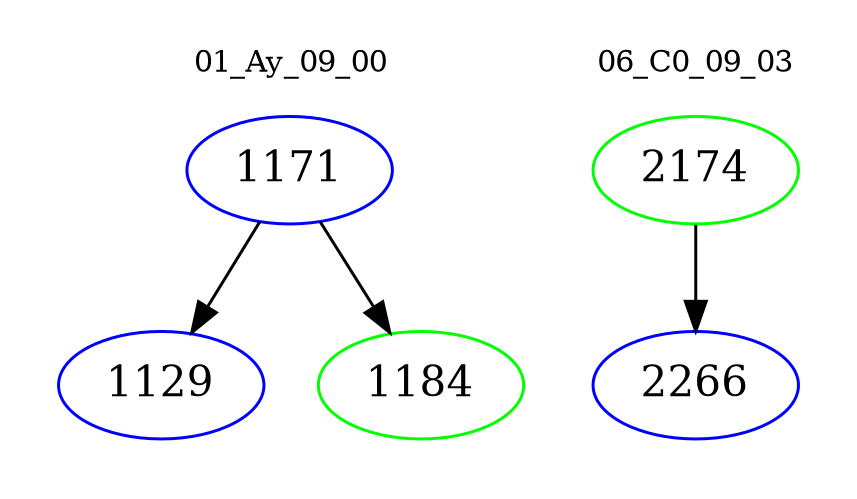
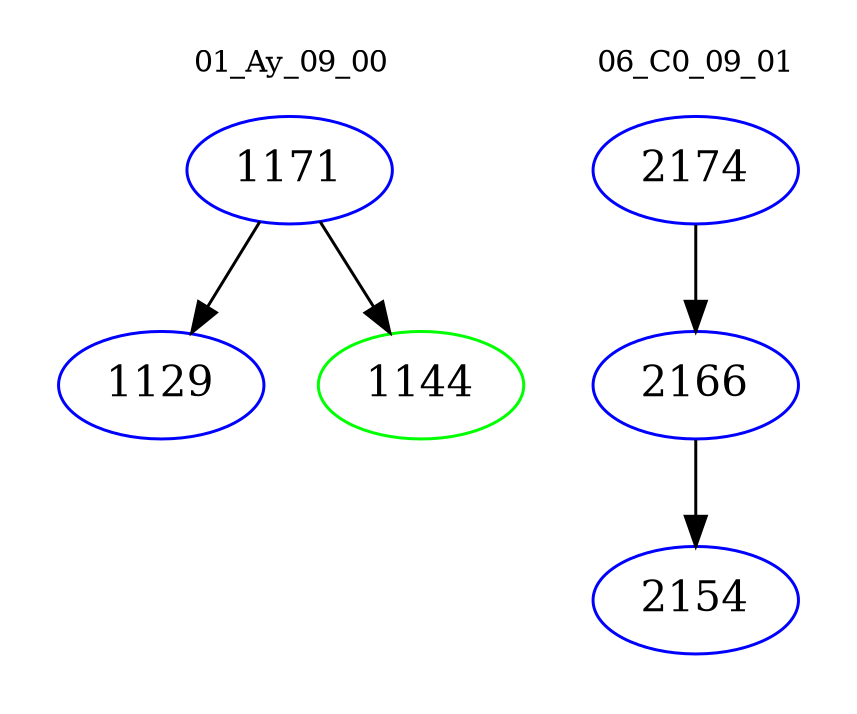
cluster "06_C0_09_03": label "06_C0_09_03" -> "06_C0_09_01"
node "2174": color green -> blue
node "1184": label "1184" -> "1144"
node "2266": label "2266" -> "2166"
node "2154": added
